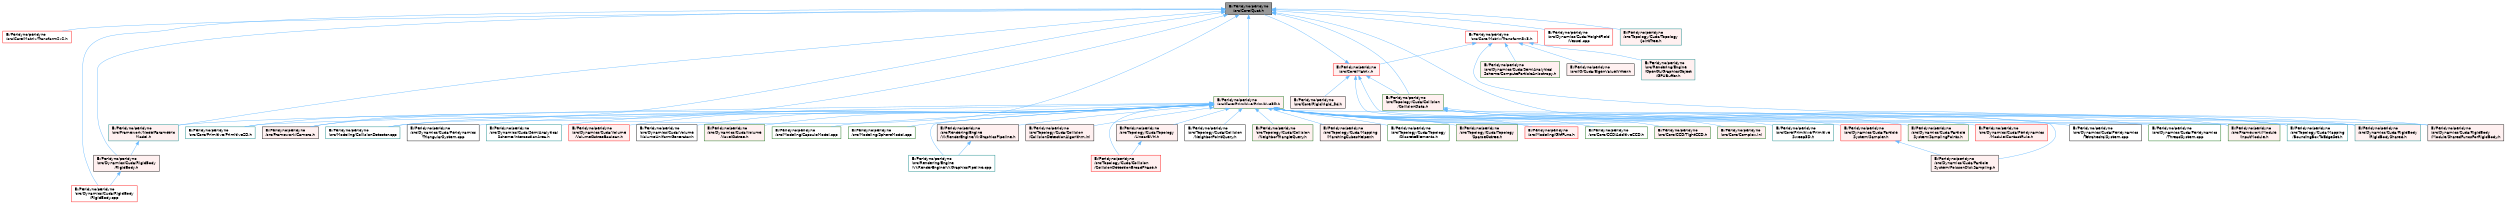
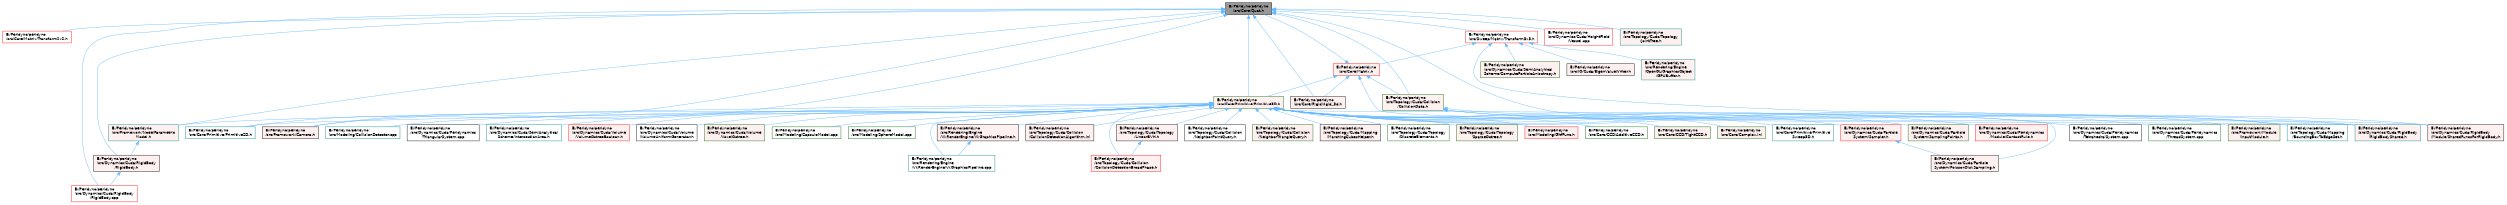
node "E:/Peridyno/peridyno /src/Core/Matrix/Transform3x3.h": label "E:/Peridyno/peridyno /src/Core/Matrix/Transform3x3.h" -> "E:/Peridyno/peridyno /src/Sweep/Matrix/Transform3x3.h"
edge "E:/Peridyno/peridyno /src/Framework/Module /InputModule.h" -> "E:/Peridyno/peridyno /src/Core/Matrix.h": now "E:/Peridyno/peridyno /src/Core/Primitive/Primitive3D.h" -> "E:/Peridyno/peridyno /src/Core/Matrix.h"
edge "E:/Peridyno/peridyno /src/Modeling/CollisionDetector.cpp" -> "E:/Peridyno/peridyno /src/Core/Quat.h": now "E:/Peridyno/peridyno /src/Core/Rigid/rigid_3d.h" -> "E:/Peridyno/peridyno /src/Core/Quat.h"
